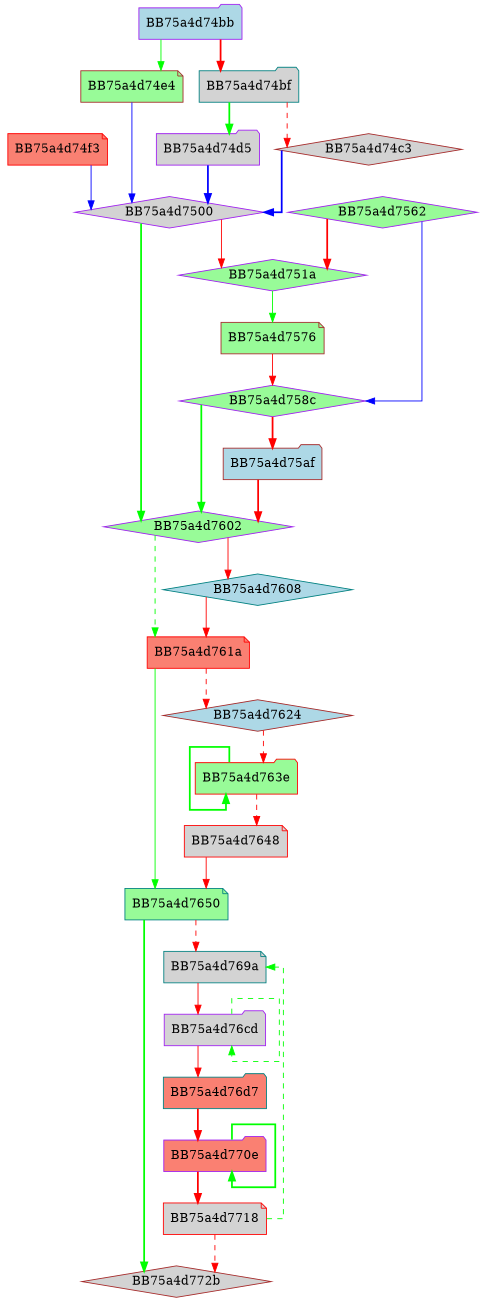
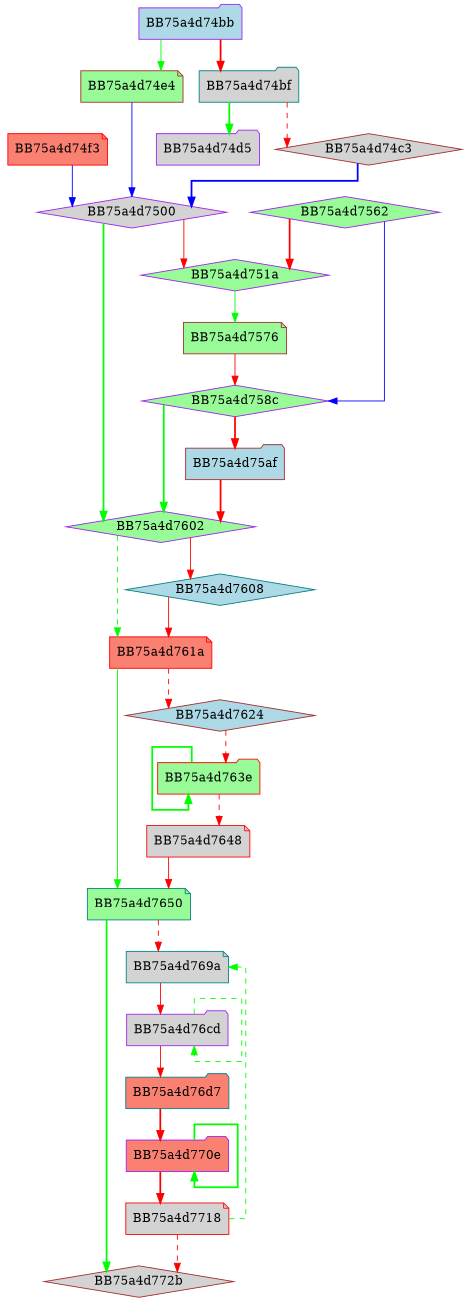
edge "BB75a4d74d5" -> "BB75a4d7500": removed
